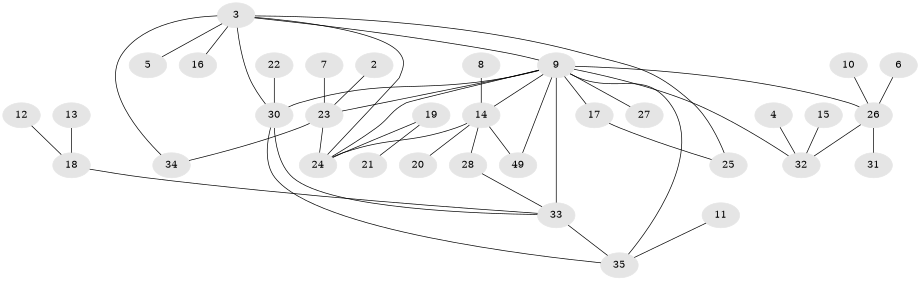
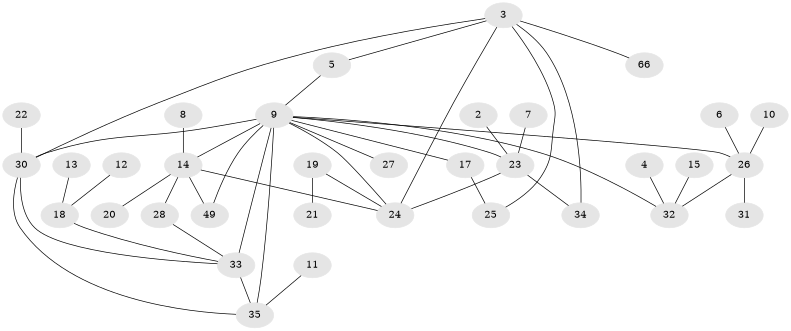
edge "3" -- "9": now "5" -- "9"
node "16": label "16" -> "66"
